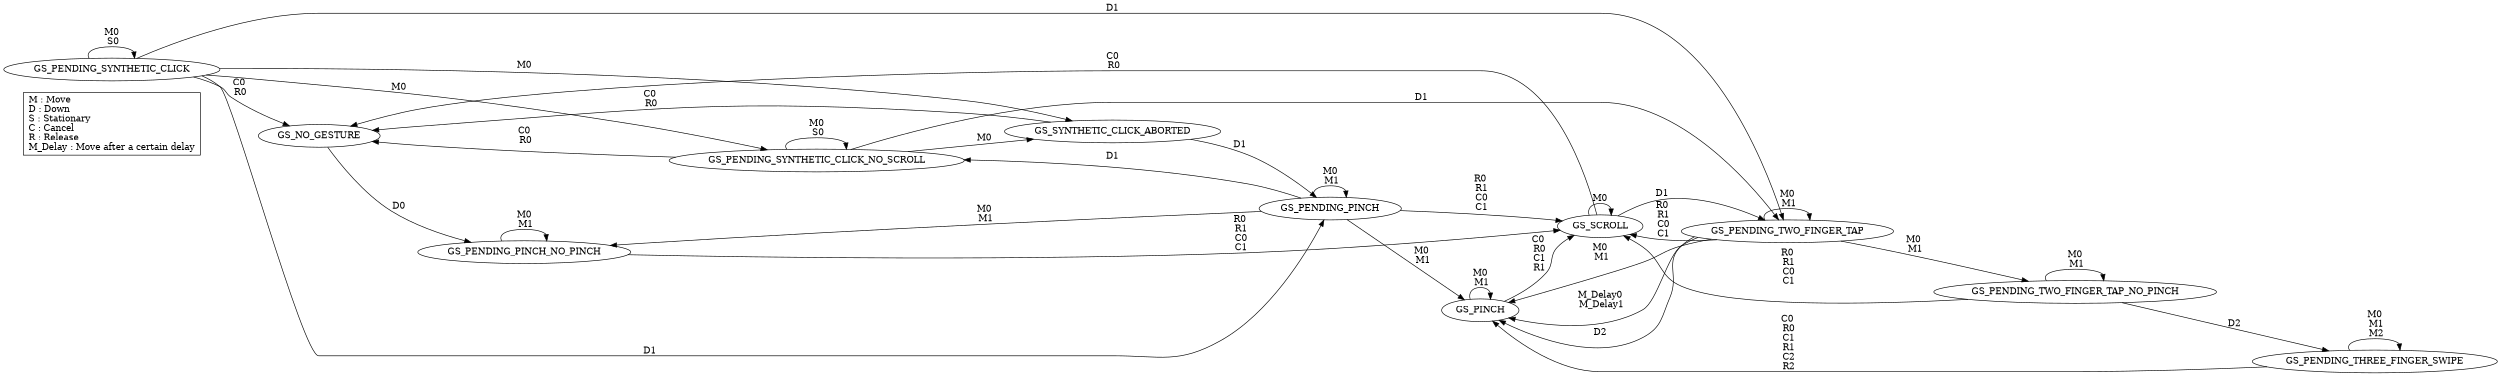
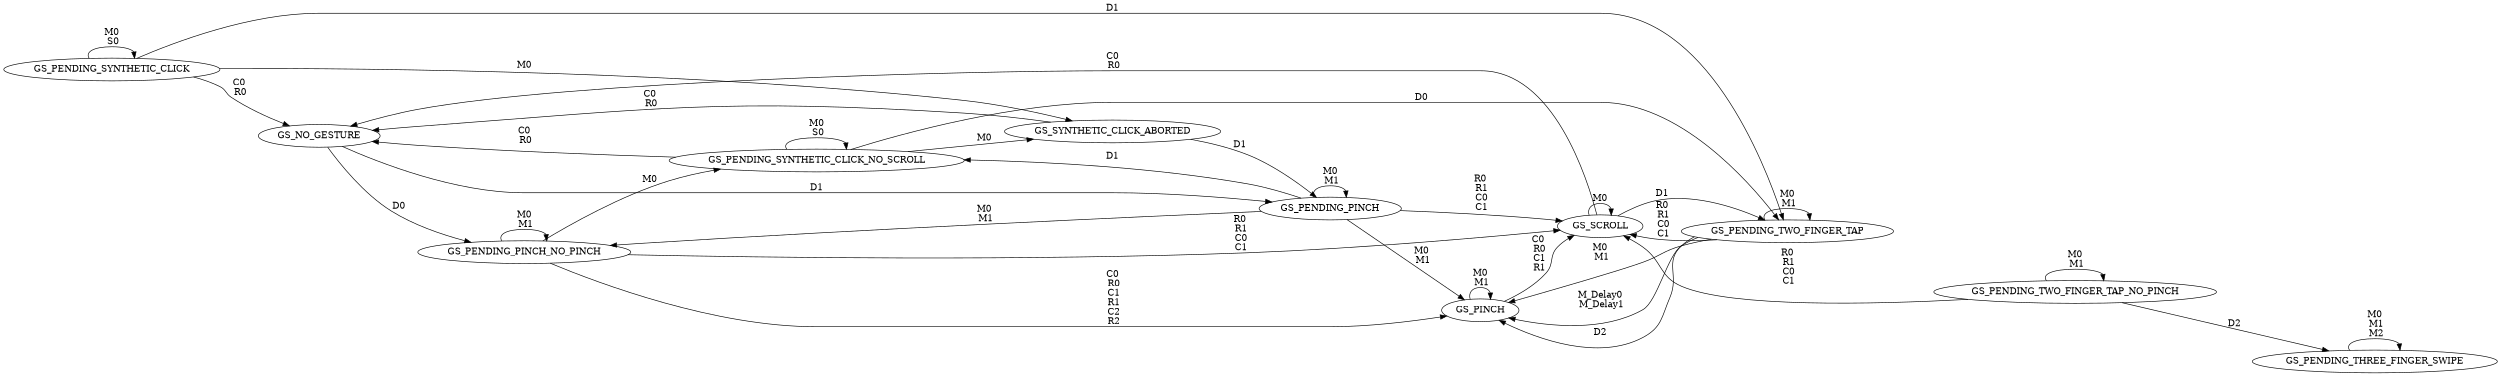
edge "GS_PENDING_SYNTHETIC_CLICK_NO_SCROLL" -> "GS_PENDING_TWO_FINGER_TAP": label "D1" -> "D0"
edge "GS_PENDING_SYNTHETIC_CLICK" -> "GS_PENDING_SYNTHETIC_CLICK_NO_SCROLL": now "GS_PENDING_PINCH_NO_PINCH" -> "GS_PENDING_SYNTHETIC_CLICK_NO_SCROLL"
node "M : Move": removed
edge "GS_PENDING_TWO_FINGER_TAP" -> "GS_PENDING_TWO_FINGER_TAP_NO_PINCH": removed, label "M0 M1"
edge "GS_PENDING_SYNTHETIC_CLICK" -> "GS_PENDING_PINCH": now "GS_NO_GESTURE" -> "GS_PENDING_PINCH"
edge "GS_PENDING_THREE_FINGER_SWIPE" -> "GS_PINCH": now "GS_PENDING_PINCH_NO_PINCH" -> "GS_PINCH"
